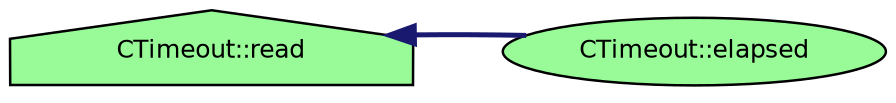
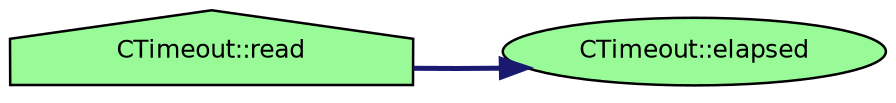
edge "CTimeout::elapsed" -> "CTimeout::read": reversed
